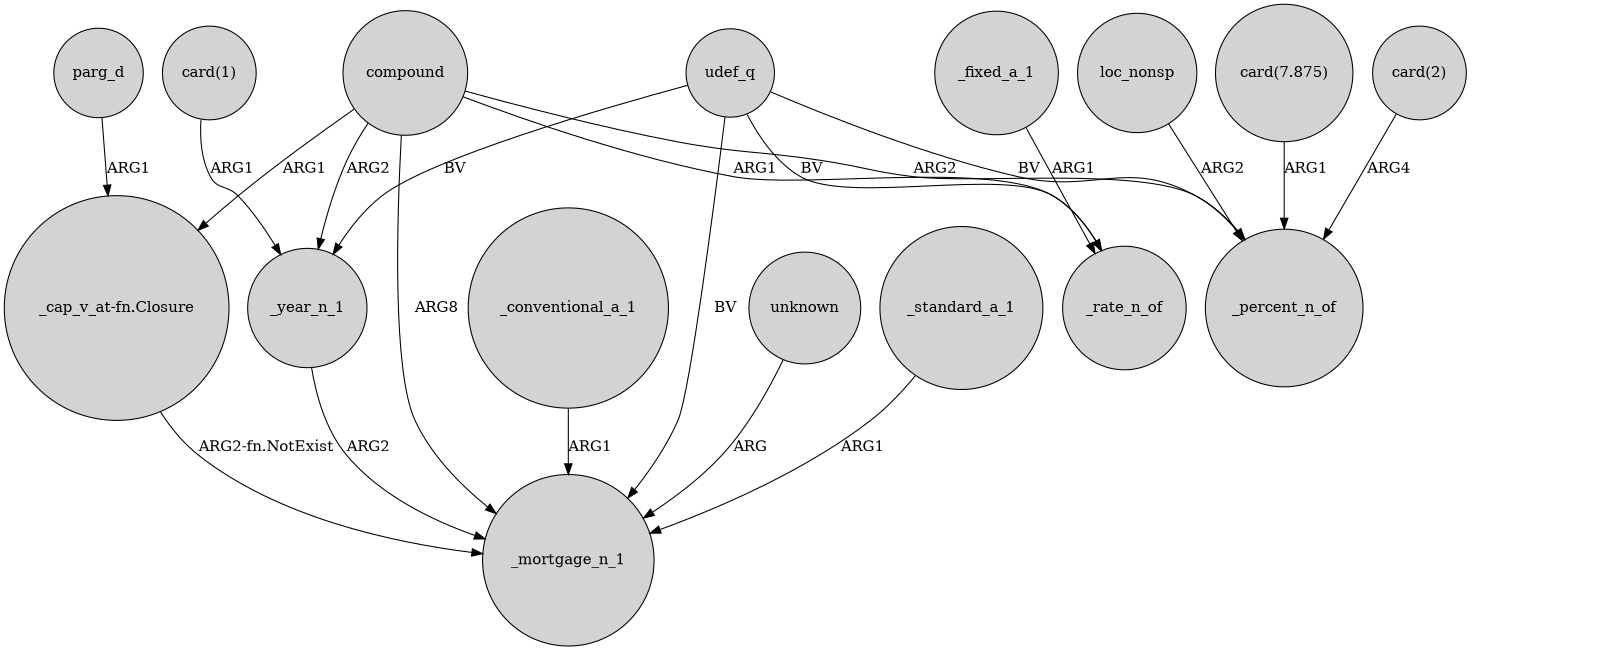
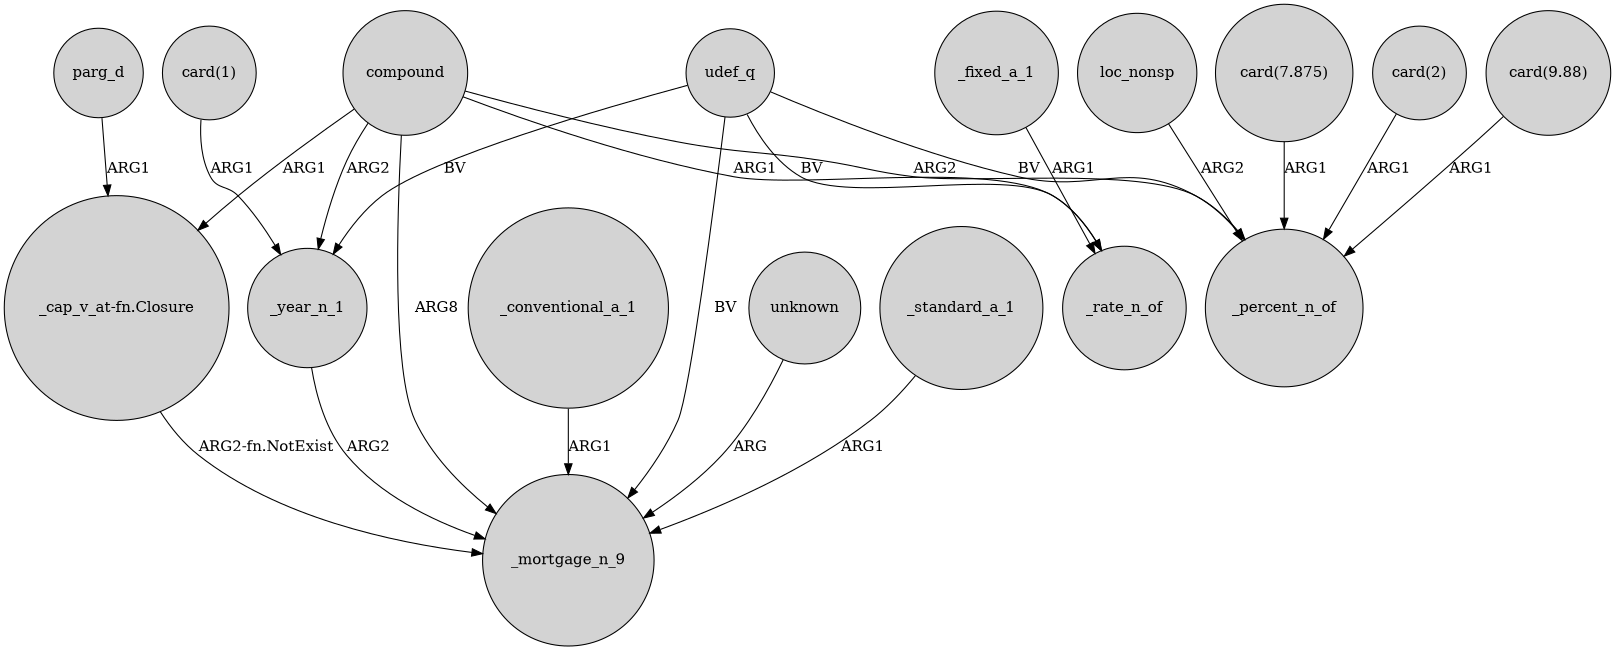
node "card(9.88)": added
edge "card(2)" -> "_percent_n_of": label "ARG4" -> "ARG1"
node "_mortgage_n_1": label "_mortgage_n_1" -> "_mortgage_n_9"
